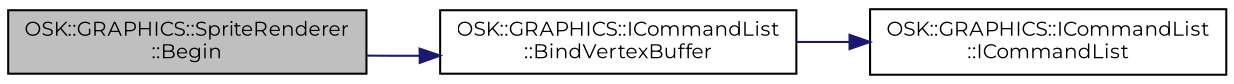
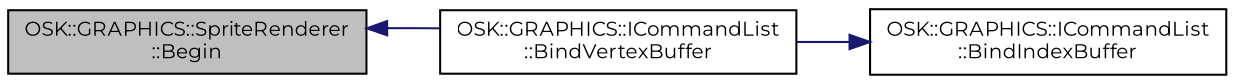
node "OSK::GRAPHICS::ICommandList ::ICommandList": label "OSK::GRAPHICS::ICommandList ::ICommandList" -> "OSK::GRAPHICS::ICommandList ::BindIndexBuffer"
edge "OSK::GRAPHICS::SpriteRenderer ::Begin" -> "OSK::GRAPHICS::ICommandList ::BindVertexBuffer": reversed
